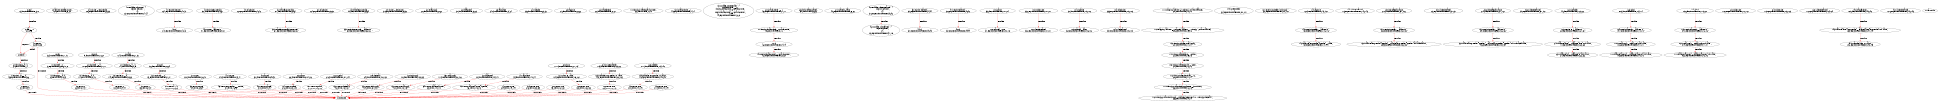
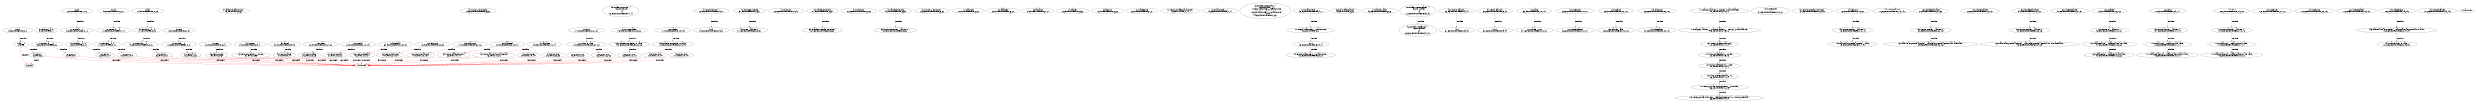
edge "3_ end_if" -> "6_ uint256 c = a * b; 37-new_variable-7-7": removed, label "next_line"
